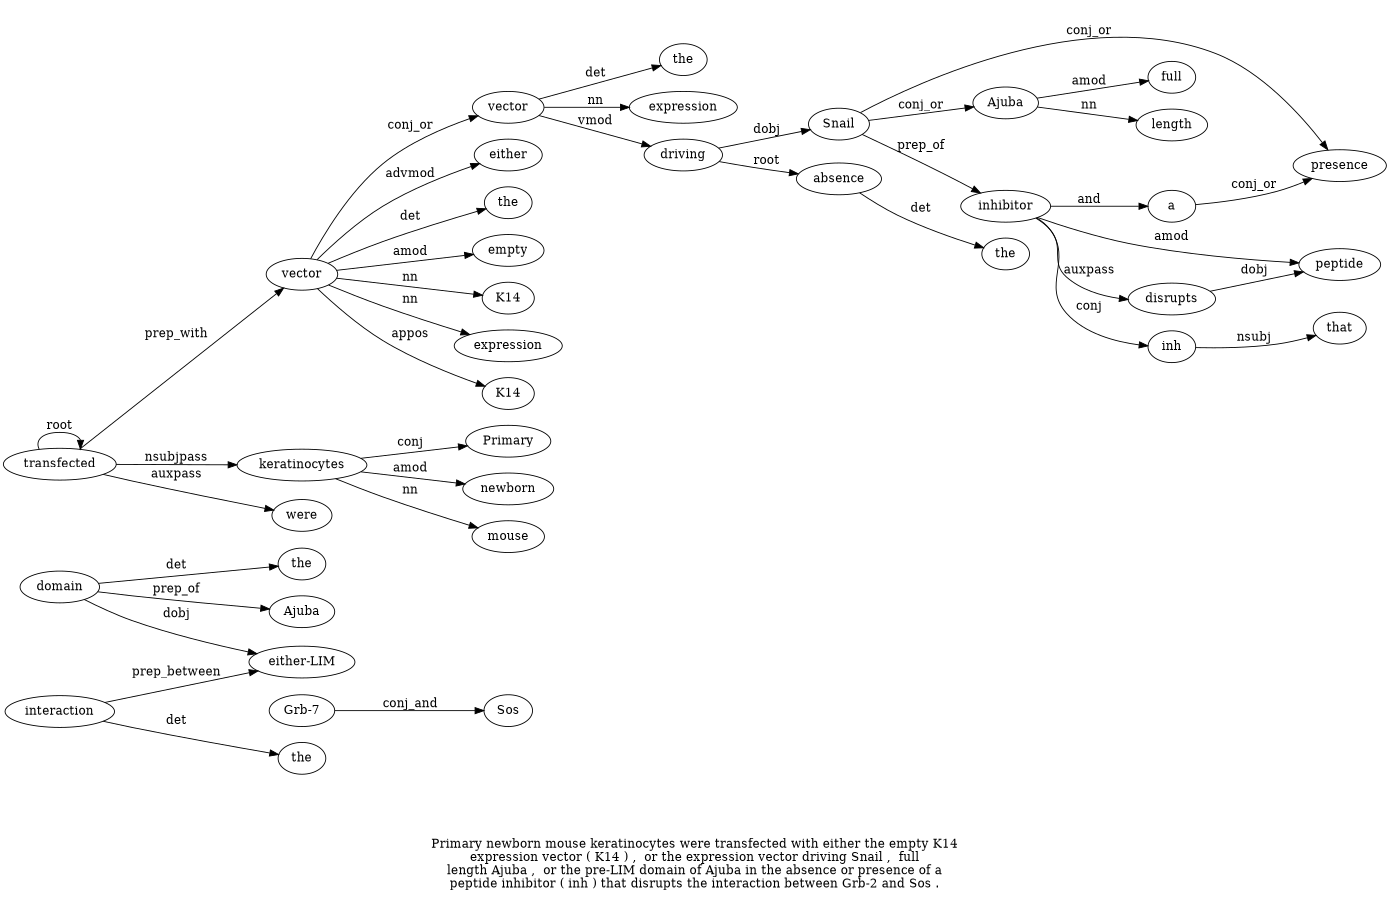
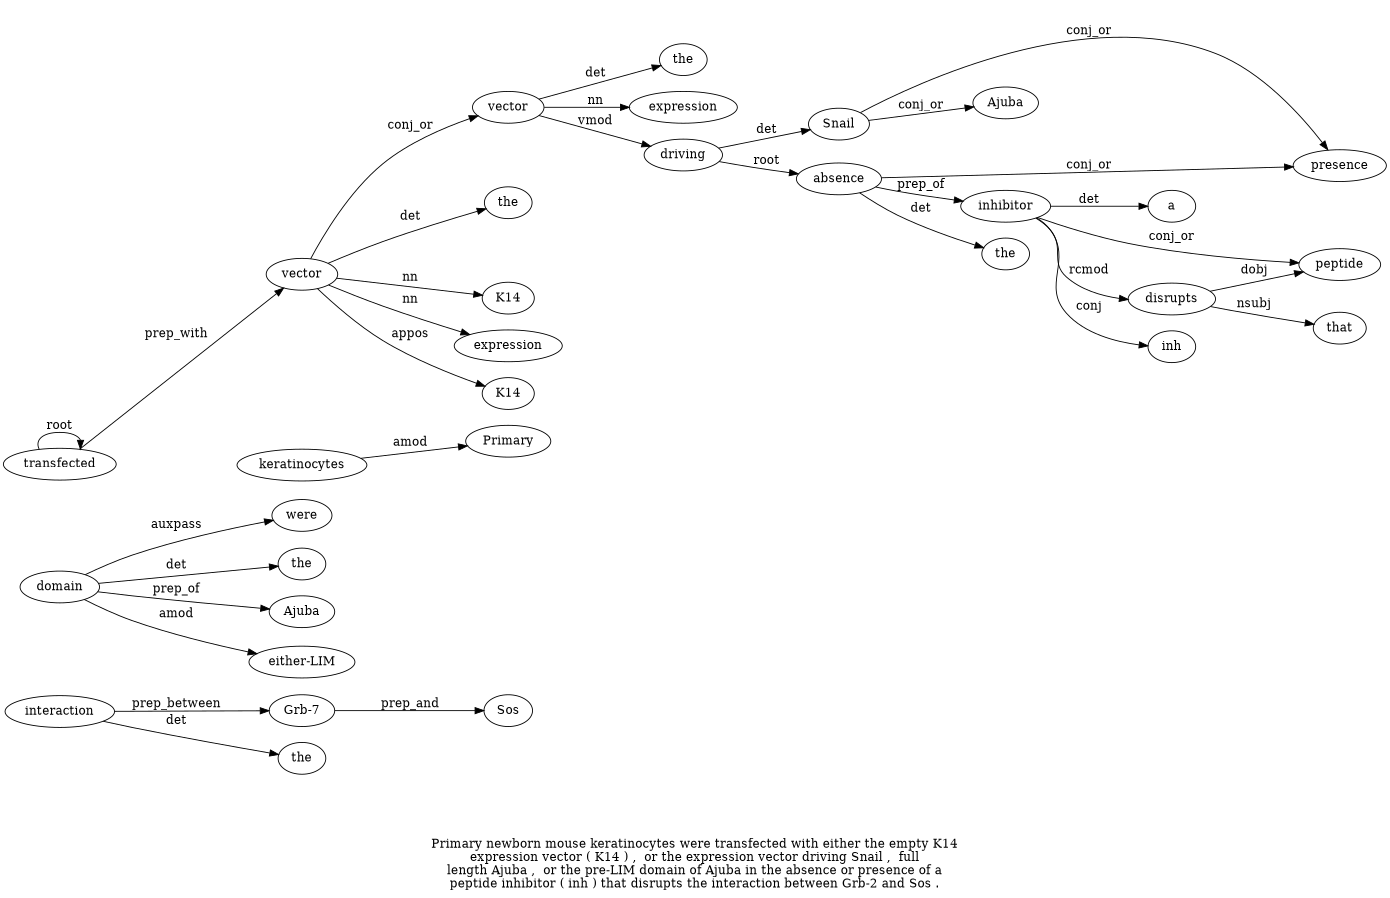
node "full": removed
node "length": removed
edge "driving" -> "Snail": label "dobj" -> "det"
node "either": removed
edge "Snail" -> "inhibitor": now "absence" -> "inhibitor"
edge "a" -> "presence": now "absence" -> "presence"
edge "inhibitor" -> "a": label "and" -> "det"
edge "inhibitor" -> "peptide": label "amod" -> "conj_or"
node "empty": removed
edge "inhibitor" -> "disrupts": label "auxpass" -> "rcmod"
edge "inh" -> "that": now "disrupts" -> "that"
edge "keratinocytes" -> "Primary": label "conj" -> "amod"
edge "transfected" -> "keratinocytes": removed, label "nsubjpass"
node "newborn": removed
edge "transfected" -> "were": now "domain" -> "were"
node "mouse": removed
edge "domain" -> "either-LIM": label "dobj" -> "amod"
edge "interaction" -> "either-LIM": now "interaction" -> "Grb-7"
edge "Grb-7" -> "Sos": label "conj_and" -> "prep_and"
